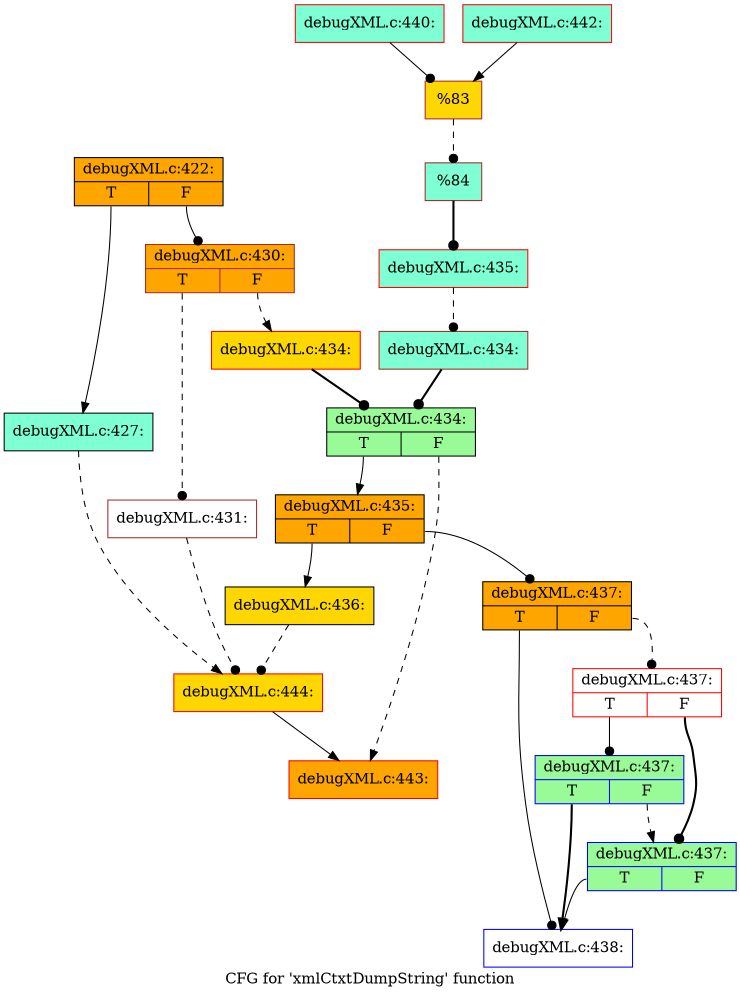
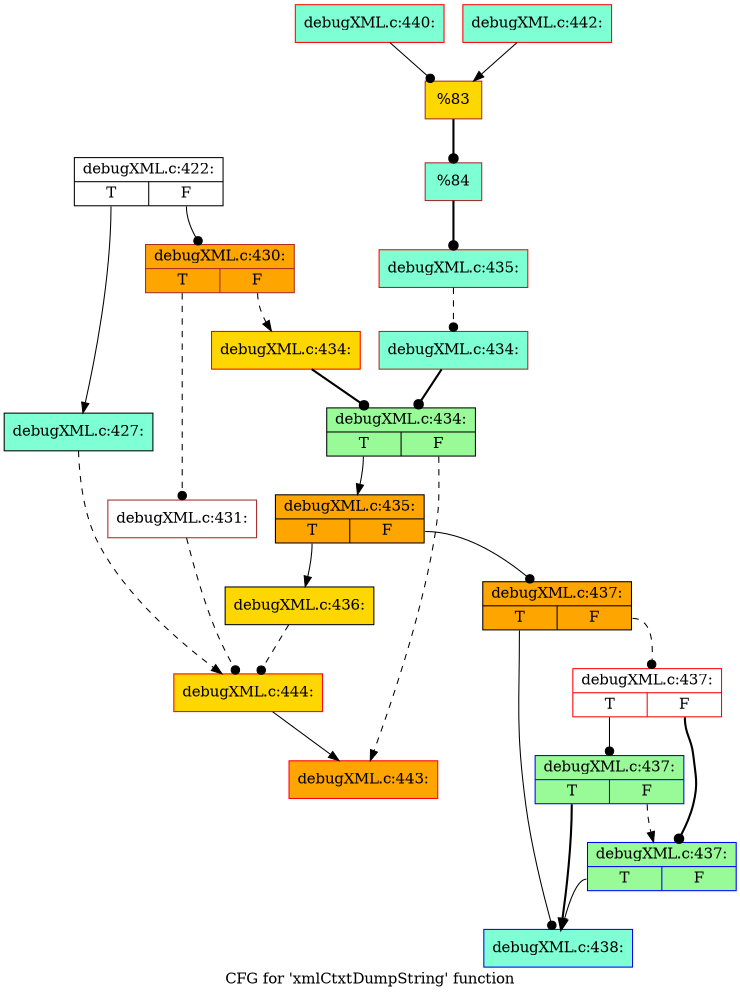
edge "%83" -> "%84": style dashed -> bold
node "debugXML.c:422:": fillcolor orange -> white
node "debugXML.c:438:": fillcolor white -> aquamarine
